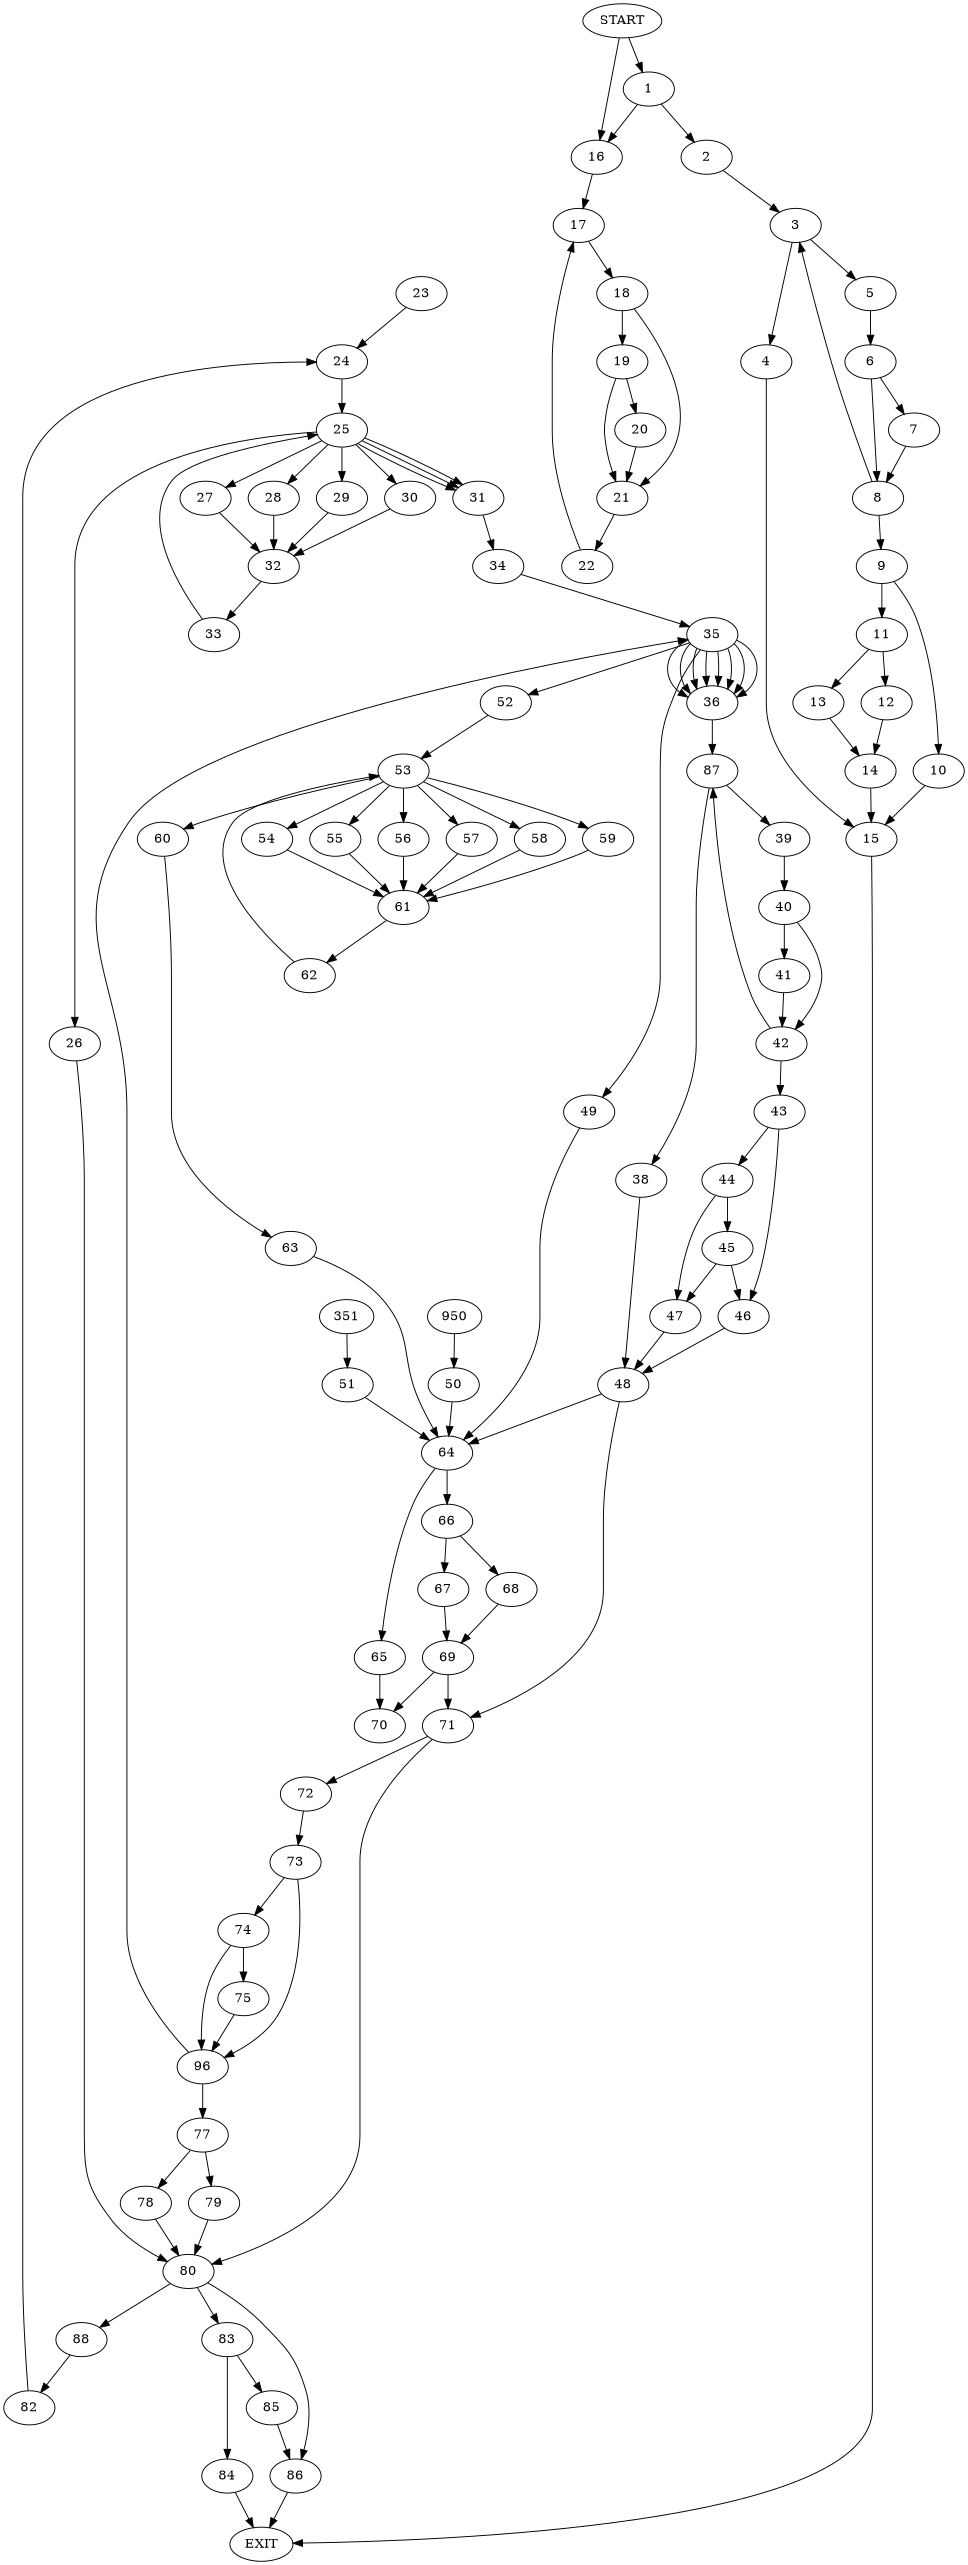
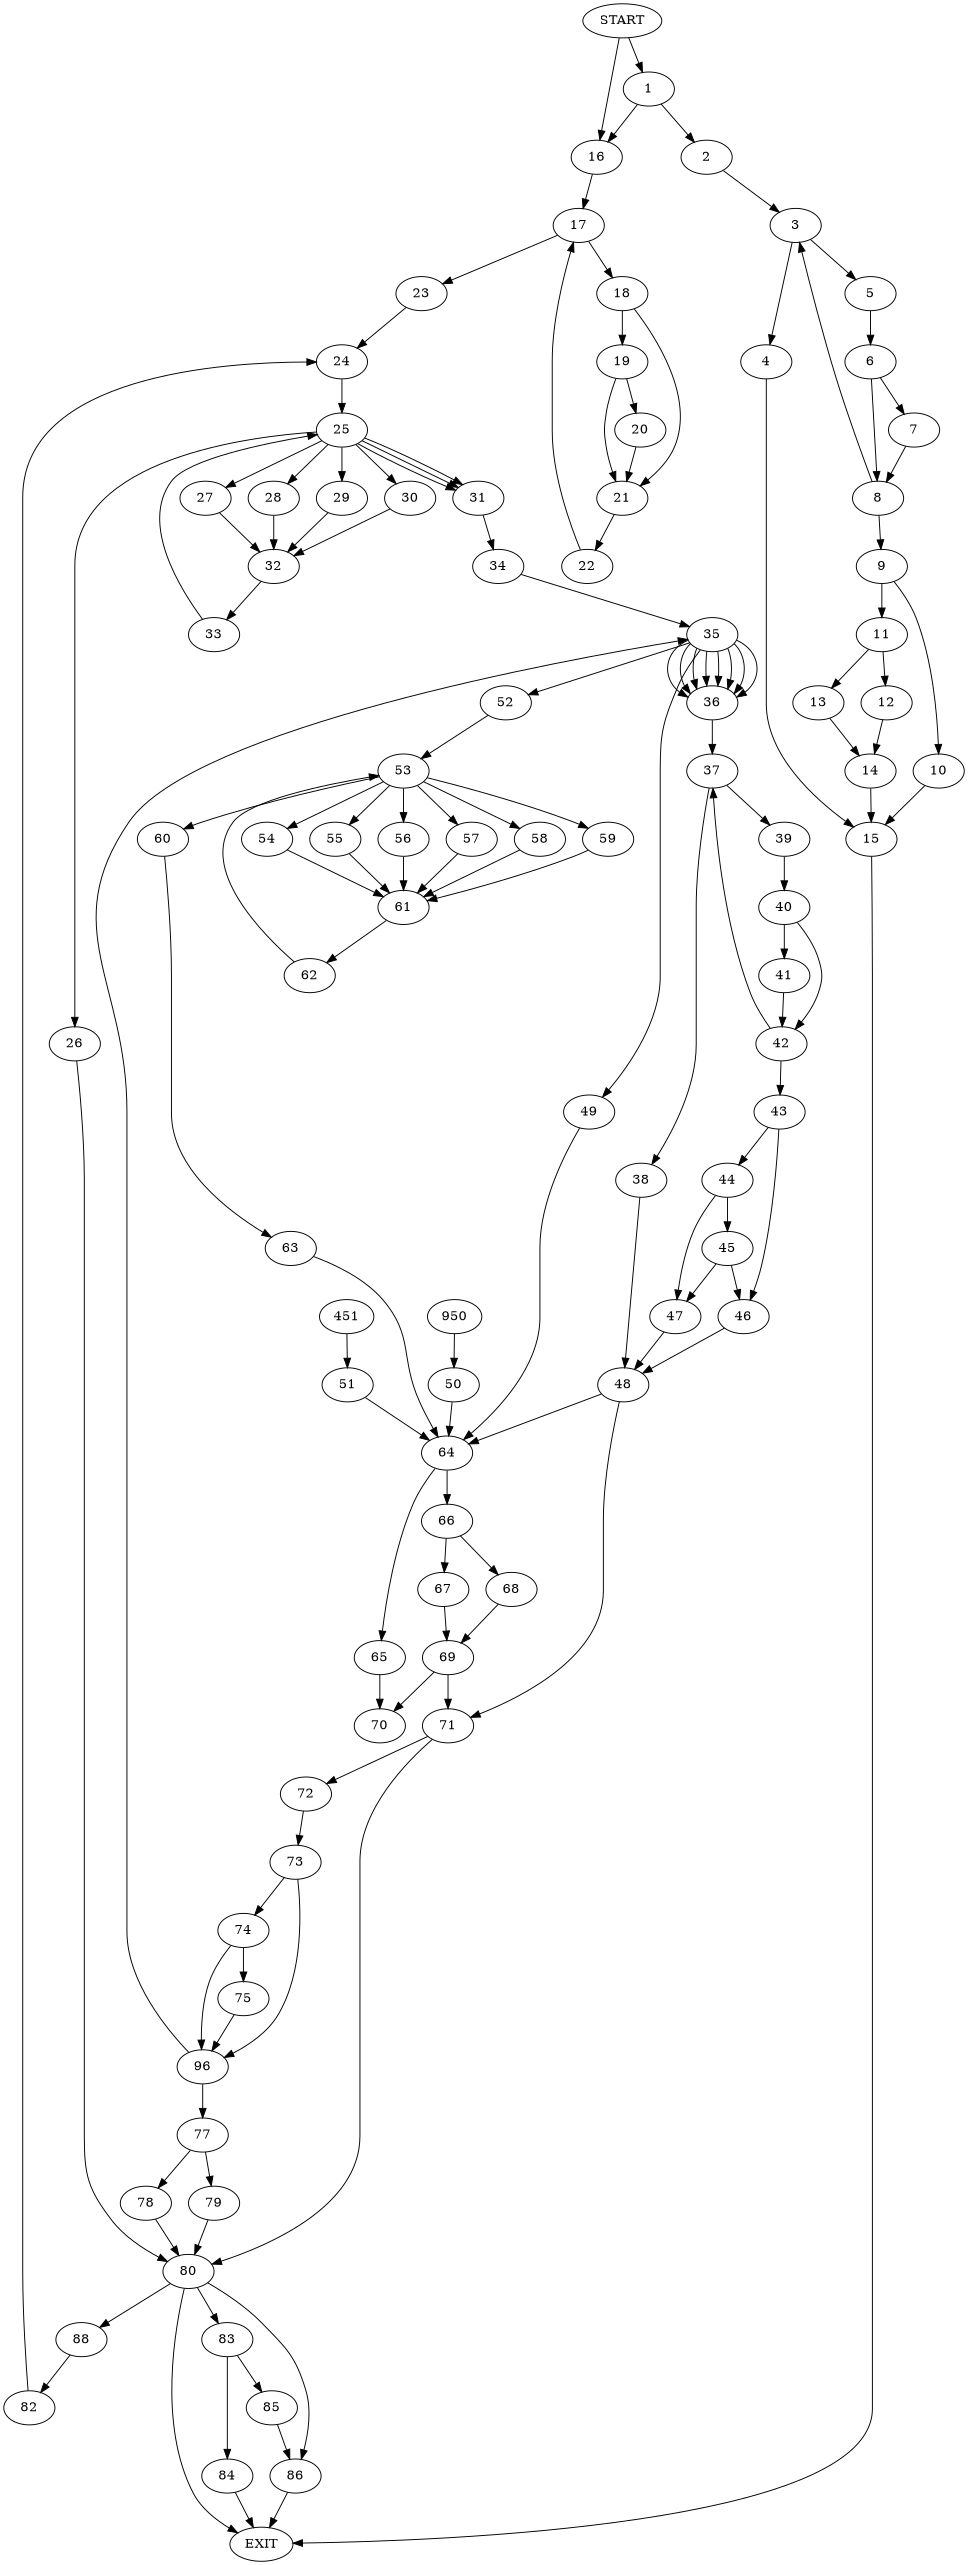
edge "17" -> "23": added
node "87": label "87" -> "37"
node "351": label "351" -> "451"
edge "80" -> "EXIT": added
